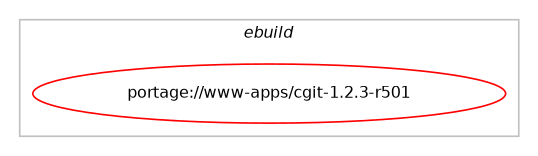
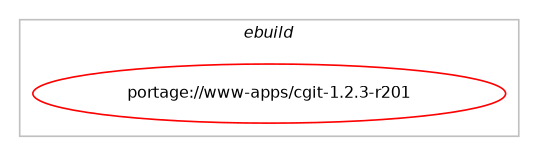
node "portage://www-apps/cgit-1.2.3-r501": label "portage://www-apps/cgit-1.2.3-r501" -> "portage://www-apps/cgit-1.2.3-r201"
